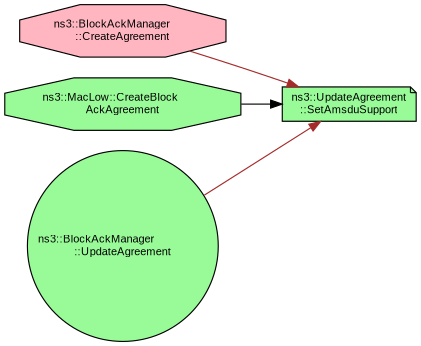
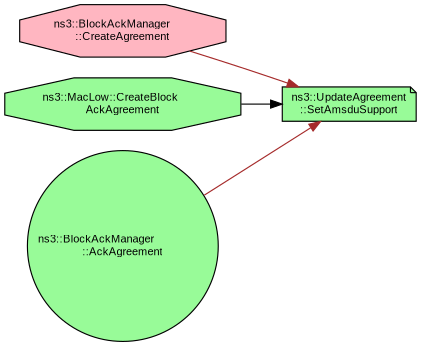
node "ns3::BlockAckManager ::UpdateAgreement": label "ns3::BlockAckManager ::UpdateAgreement" -> "ns3::BlockAckManager ::AckAgreement"
